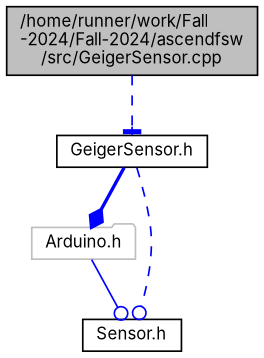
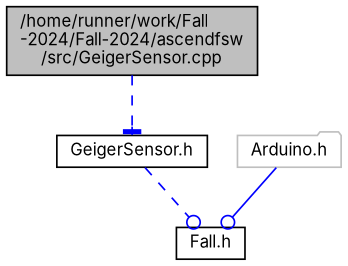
edge "GeigerSensor.h" -> "Arduino.h": removed
node "Sensor.h": label "Sensor.h" -> "Fall.h"
